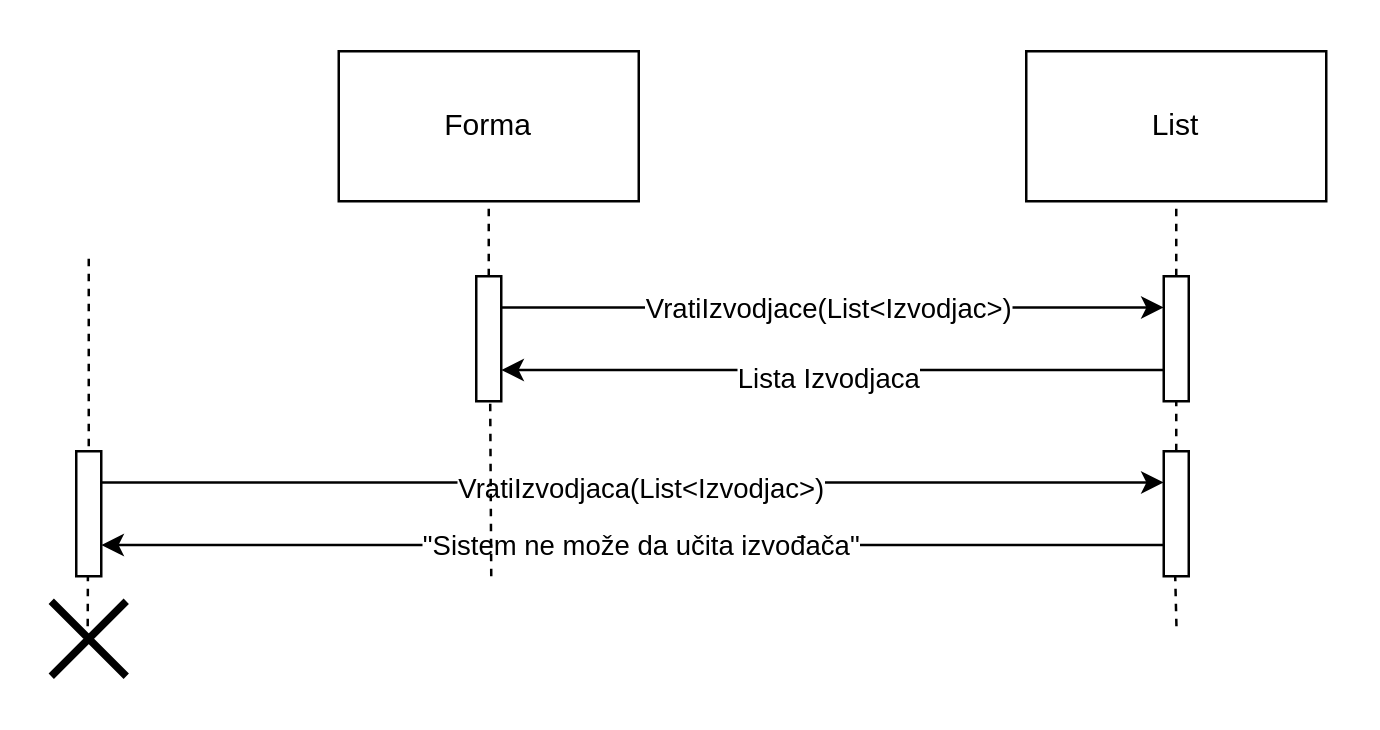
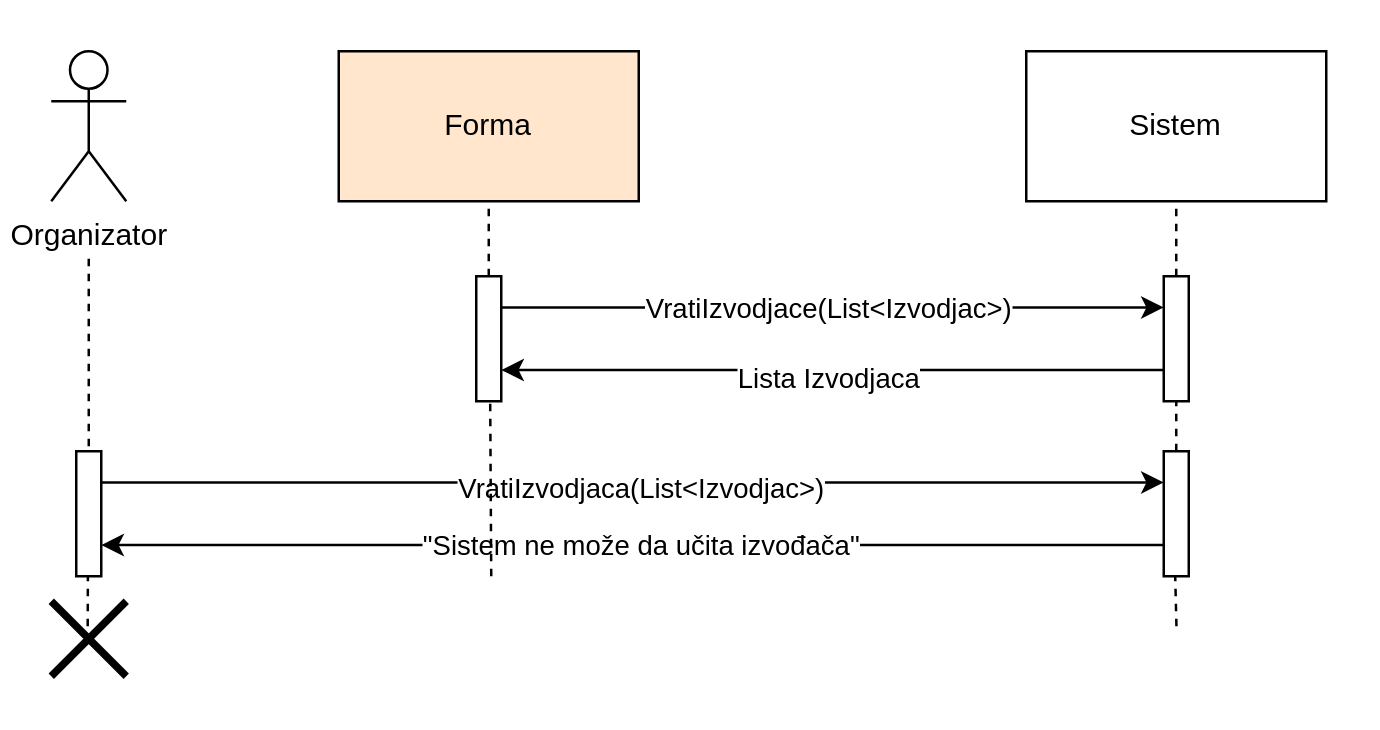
node "Organizator": added
node "Forma": fillcolor #ffffff -> #ffe6cc
node "List": label "List" -> "Sistem"
